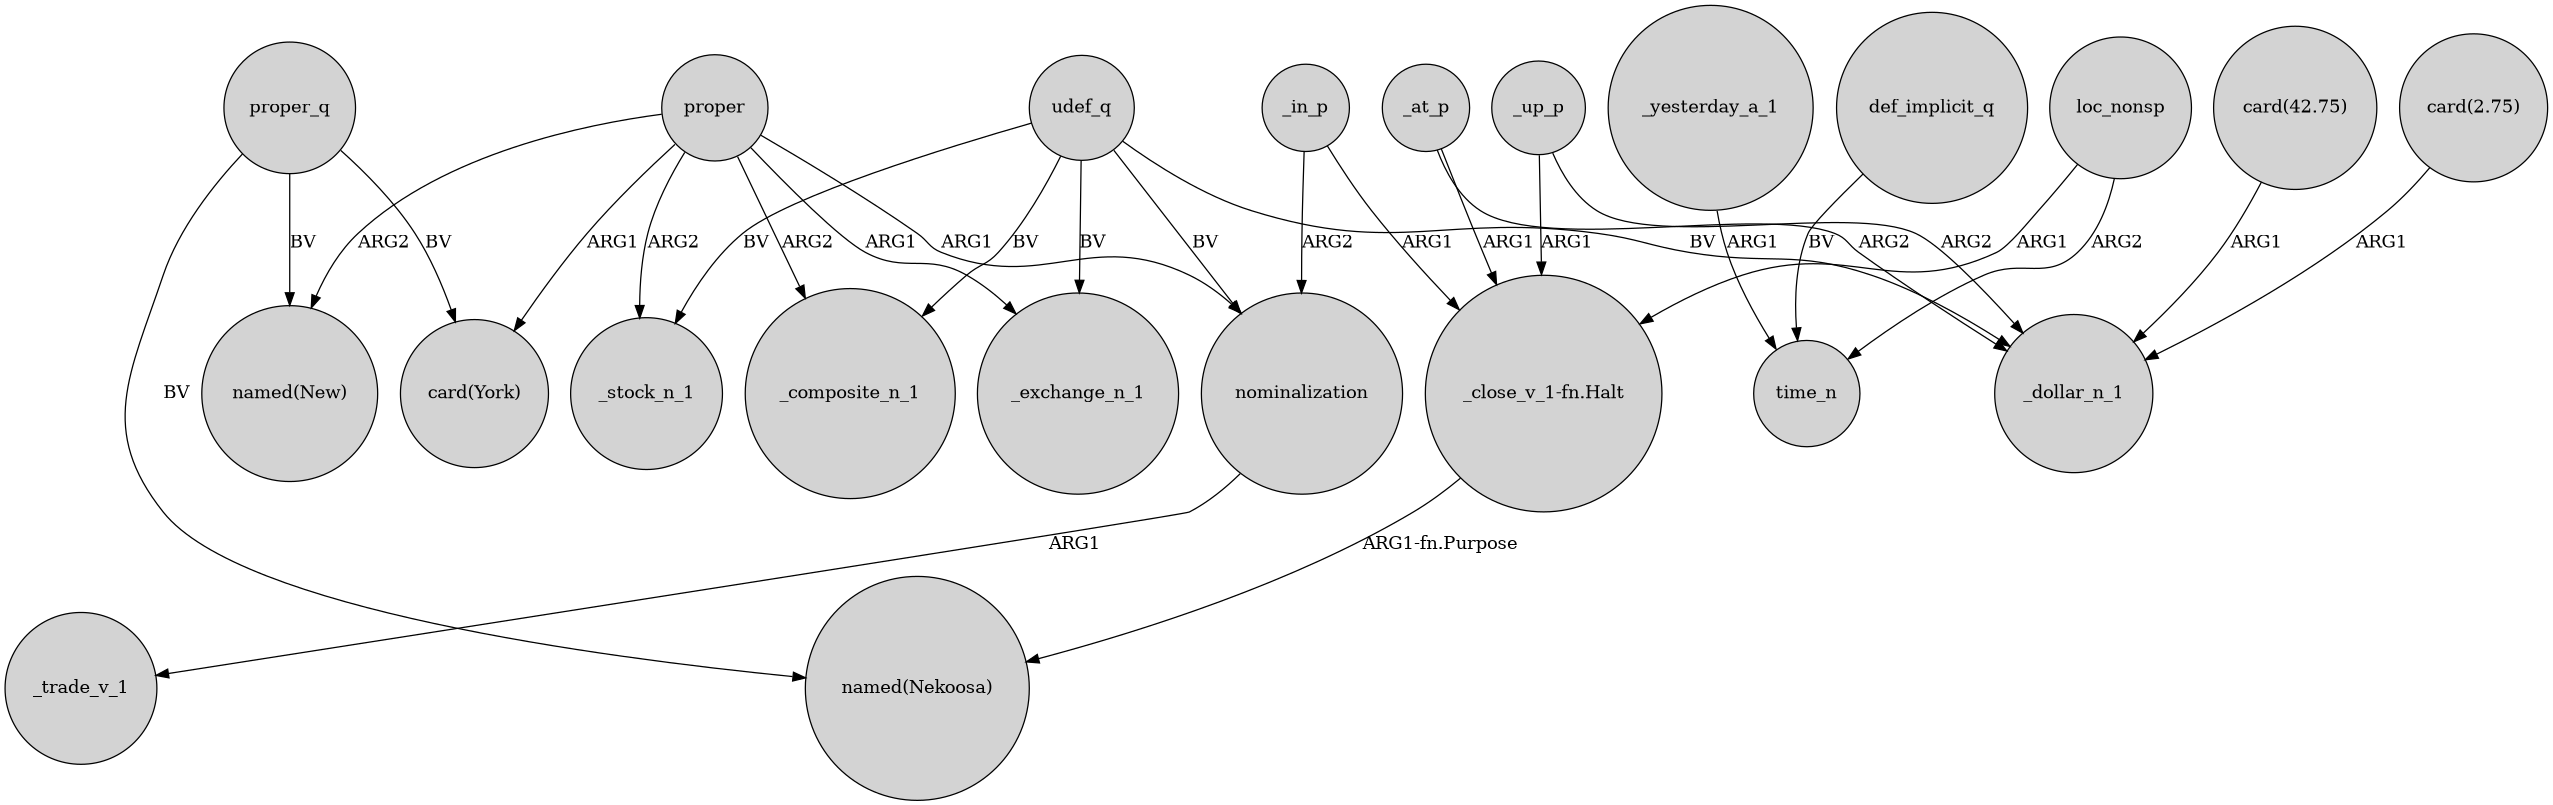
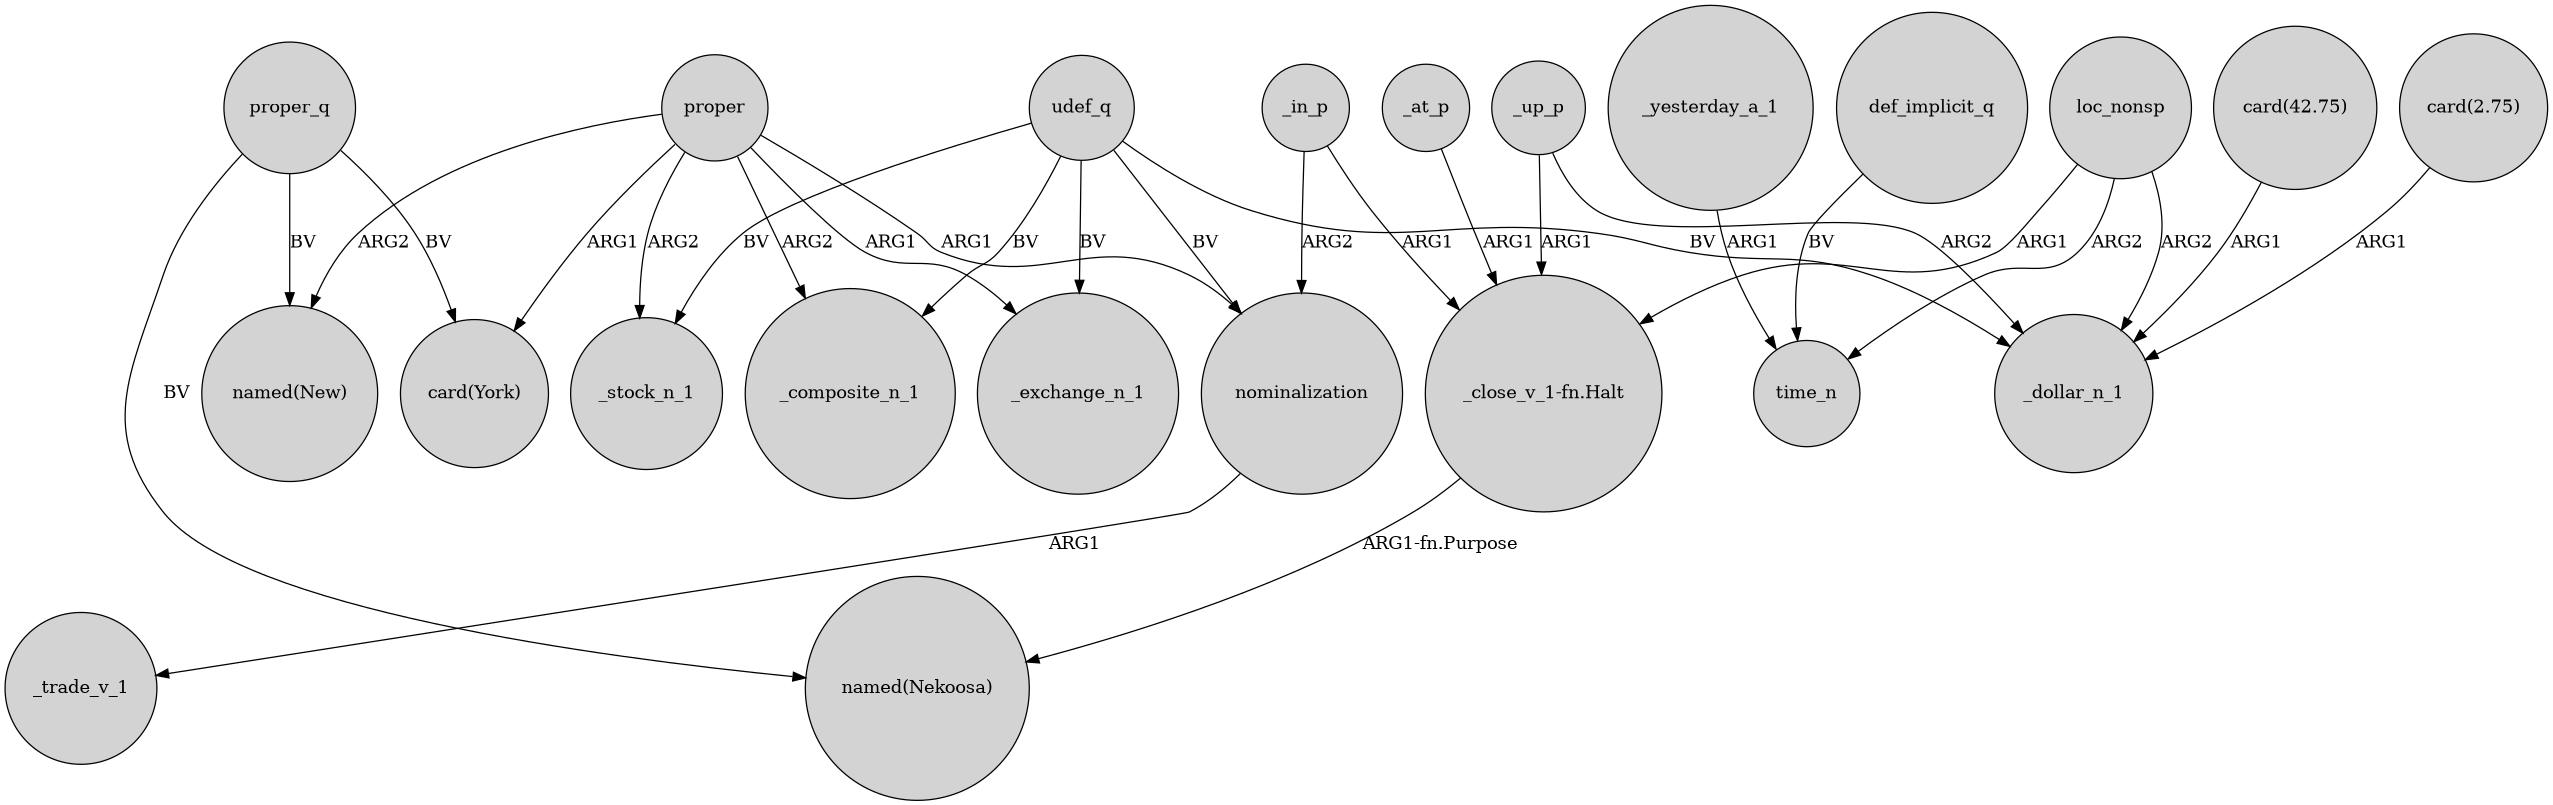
edge "_at_p" -> "_dollar_n_1": now "loc_nonsp" -> "_dollar_n_1"
